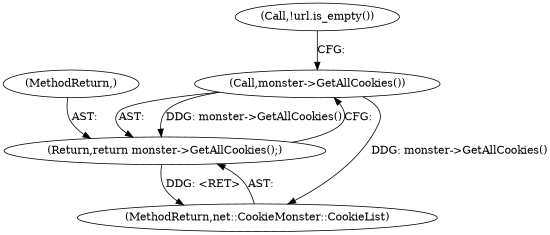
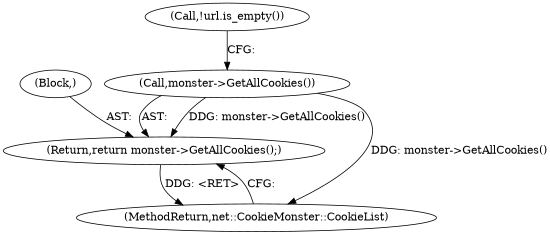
node "(MethodReturn,)": label "(MethodReturn,)" -> "(Block,)"
edge "(Return,return monster->GetAllCookies();)" -> "(Call,monster->GetAllCookies())": removed, label "CFG:"
edge "(MethodReturn,net::CookieMonster::CookieList)" -> "(Return,return monster->GetAllCookies();)": label "AST: " -> "CFG: "
